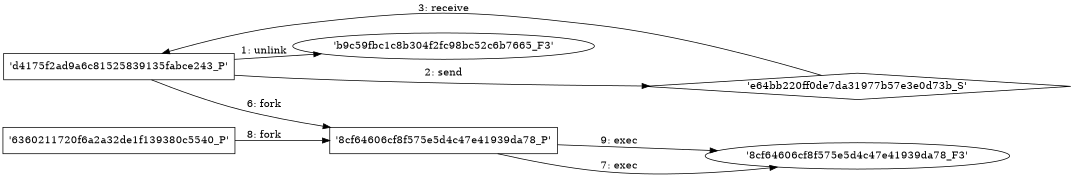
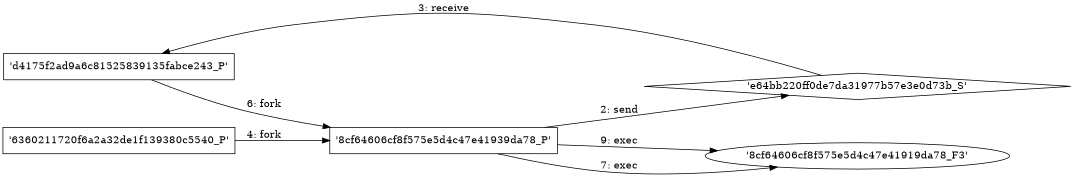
node "'b9c59fbc1c8b304f2fc98bc52c6b7665_F3'": removed
edge "'d4175f2ad9a6c81525839135fabce243_P'" -> "'e64bb220ff0de7da31977b57e3e0d73b_S'": now "'8cf64606cf8f575e5d4c47e41939da78_P'" -> "'e64bb220ff0de7da31977b57e3e0d73b_S'"
edge "'6360211720f6a2a32de1f139380c5540_P'" -> "'8cf64606cf8f575e5d4c47e41939da78_P'": label "8: fork" -> "4: fork"
node "'8cf64606cf8f575e5d4c47e41939da78_F3'": label "'8cf64606cf8f575e5d4c47e41939da78_F3'" -> "'8cf64606cf8f575e5d4c47e41919da78_F3'"
